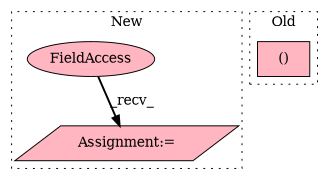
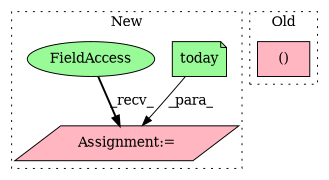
node "FieldAccess": fillcolor lightpink -> palegreen
node "today": added
